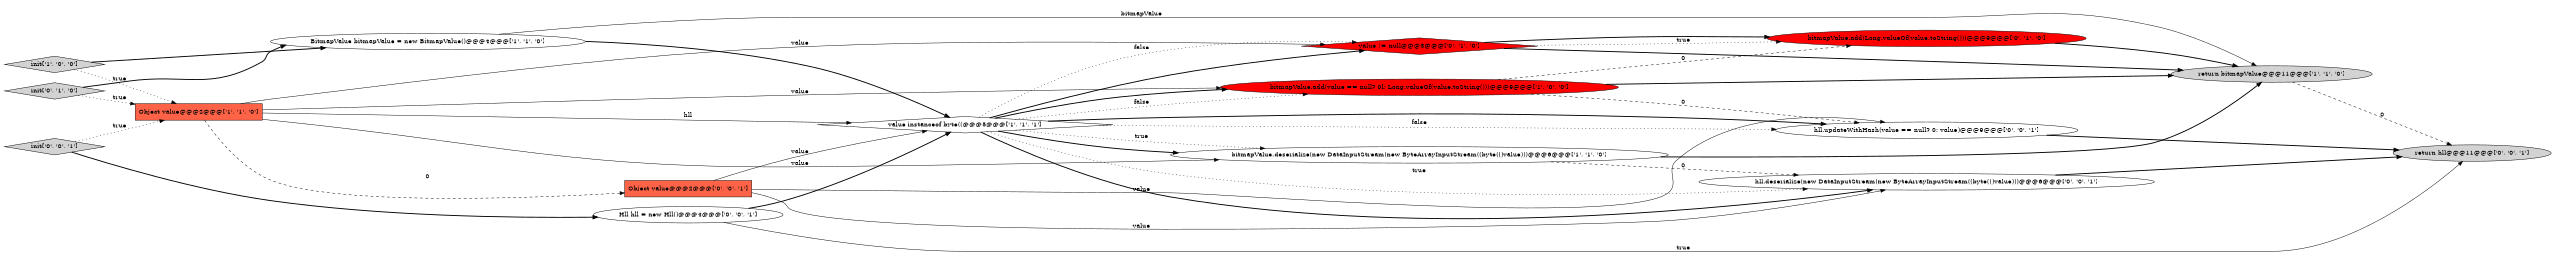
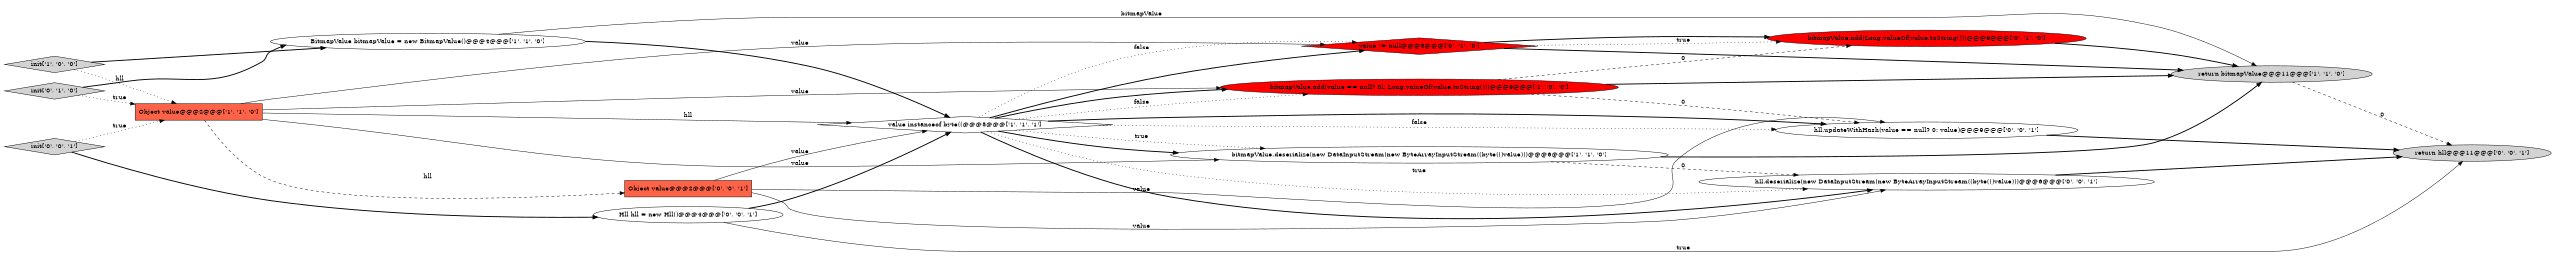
edge "init['1', '0', '0']" -> "Object value@@@2@@@['1', '1', '0']": label "true" -> "hll"
edge "Object value@@@2@@@['1', '1', '0']" -> "Object value@@@2@@@['0', '0', '1']": label "0" -> "hll"
